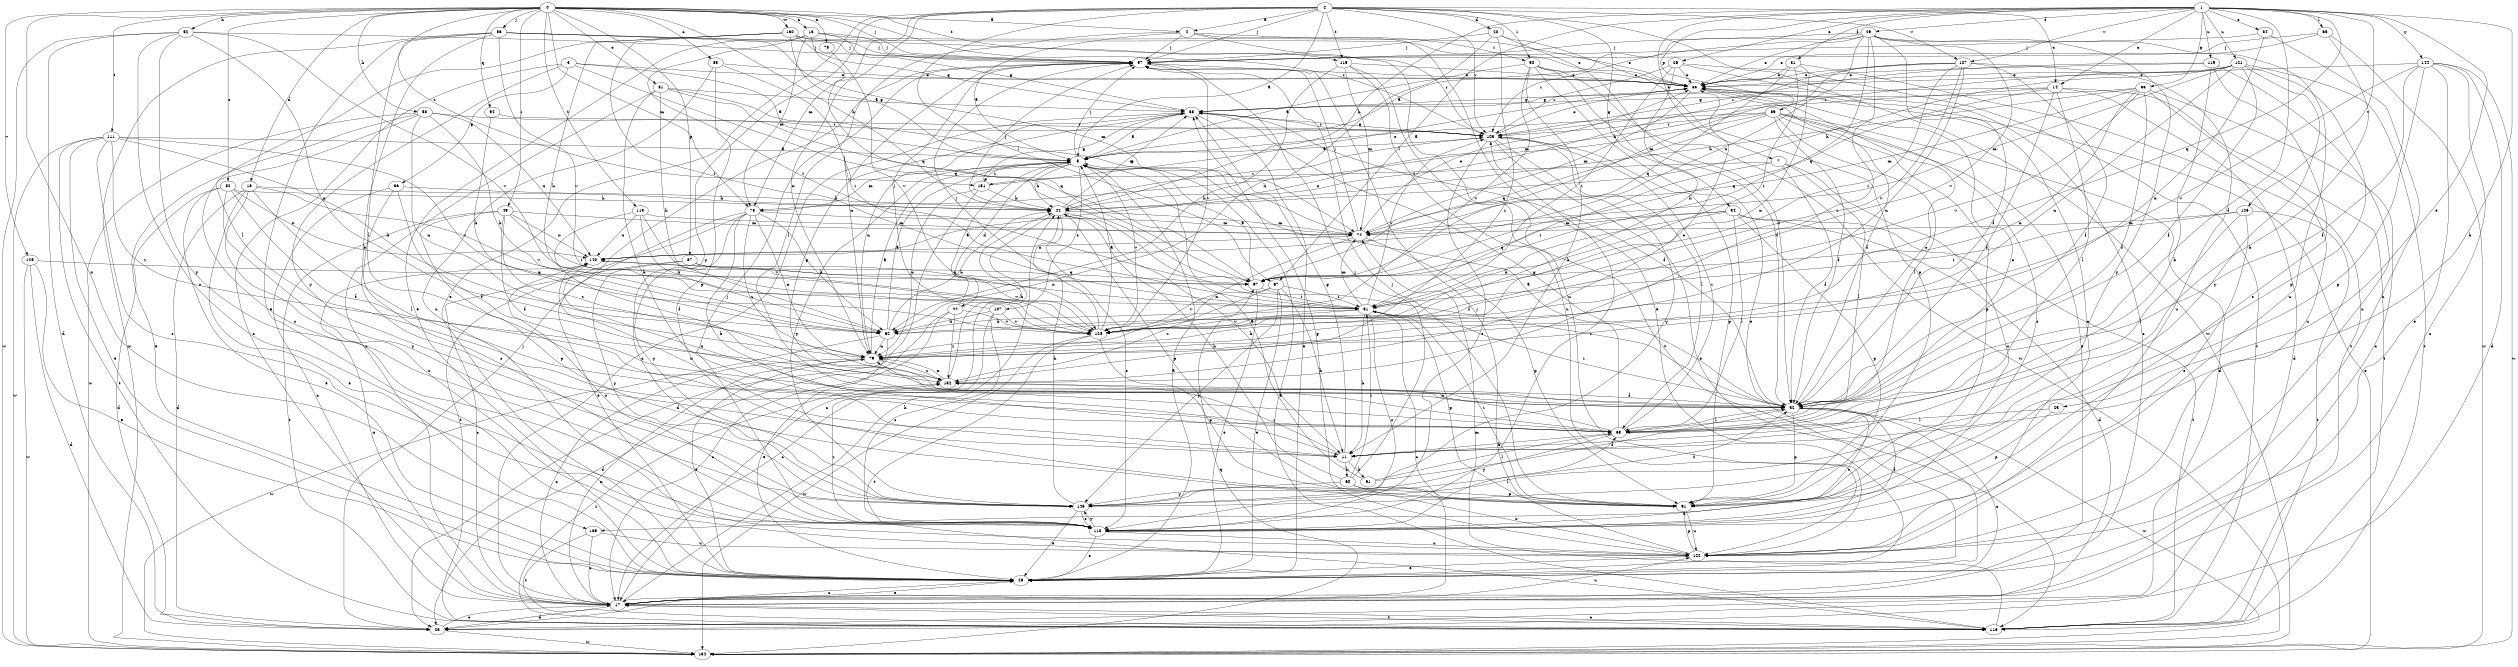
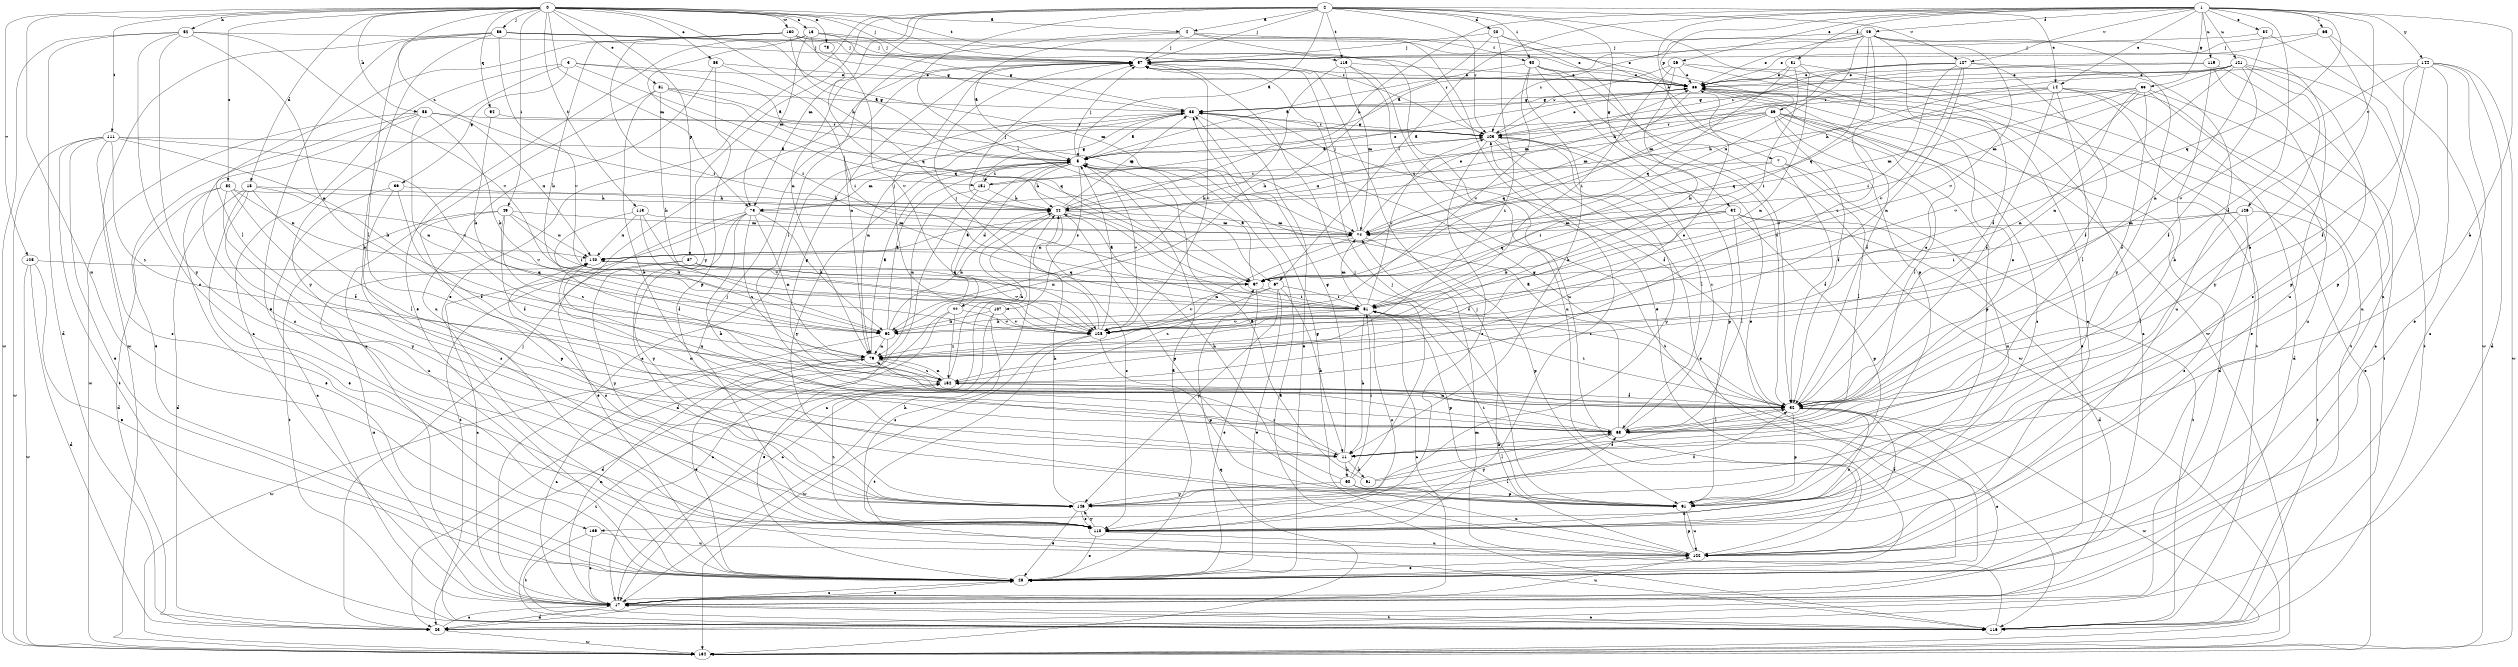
edge "44" -> "11": removed, label "b"
node "25": removed
edge "14" -> "28": added, label "e"
